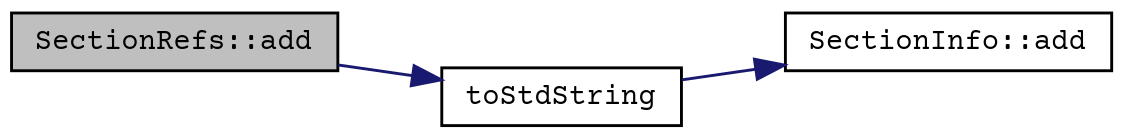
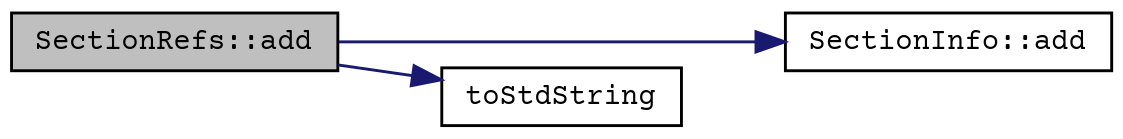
edge "toStdString" -> "SectionInfo::add": now "SectionRefs::add" -> "SectionInfo::add"
